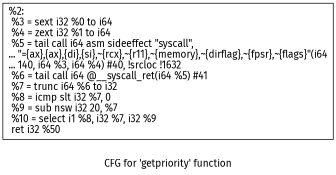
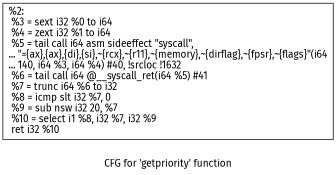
node "%2:": text "ret i32 %50" -> "ret i32 %10"
